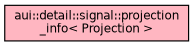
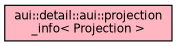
node "aui::detail::signal::projection _info< Projection >": label "aui::detail::signal::projection _info< Projection >" -> "aui::detail::aui::projection _info< Projection >"
